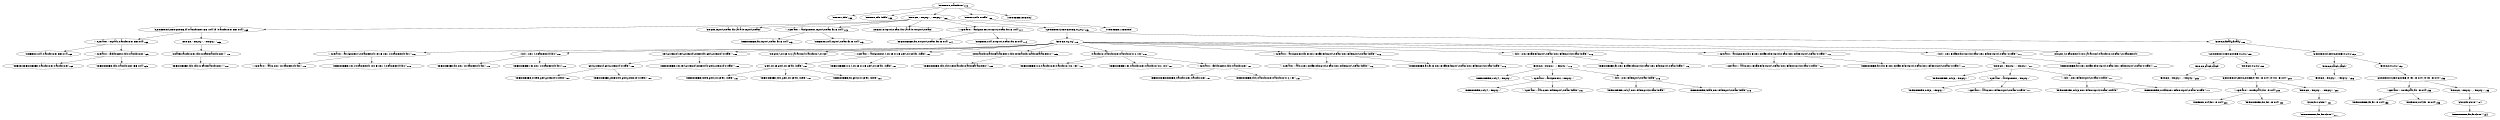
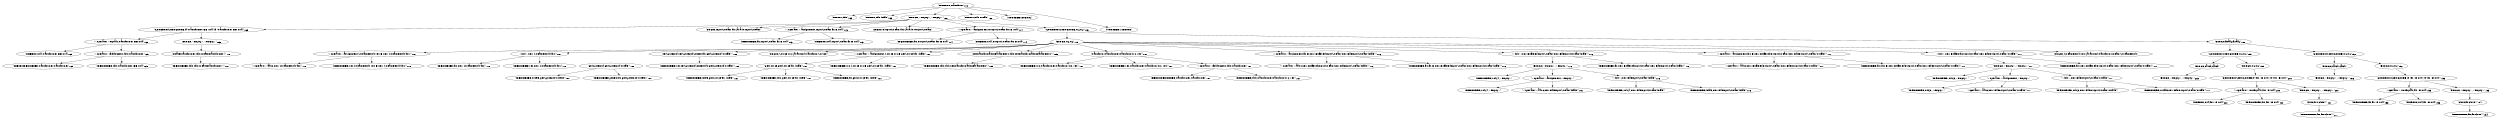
edge "(PARAM,File outfile)" -> "(MODIFIER,VIRTUAL)": now "(METHOD,transform)" -> "(MODIFIER,VIRTUAL)"
edge "(setSystemId,setSystemId(JAXPUtils.getSystemId(outfile)))" -> "(getSystemId,getSystemId(outfile))": removed
